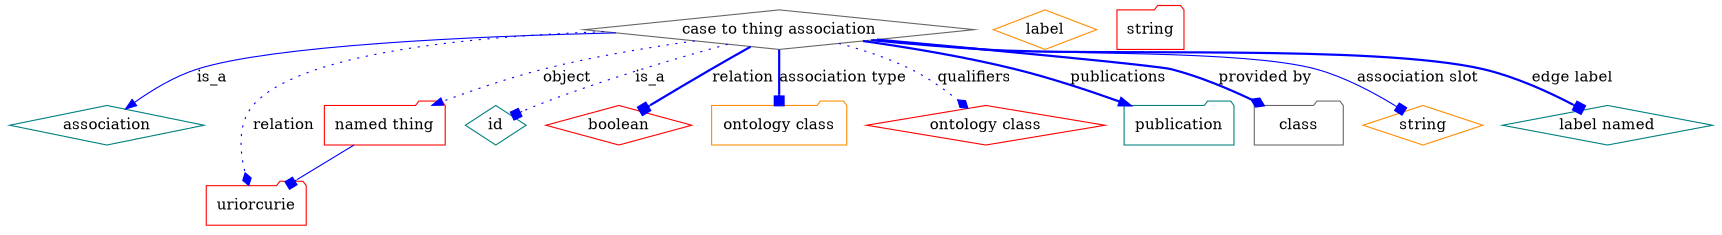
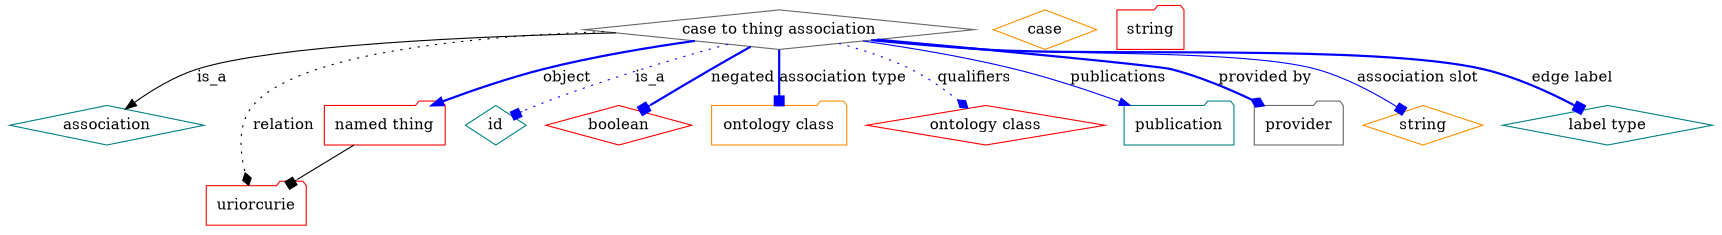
node "label": label "label" -> "case"
edge "case to thing association" -> "association": color blue -> black
edge "case to thing association" -> "uriorcurie": color blue -> black
edge "case to thing association" -> "named thing": style dotted -> bold
edge "case to thing association" -> "publication": style bold -> solid
edge "case to thing association" -> "boolean": label "relation" -> "negated"
node "class": label "class" -> "provider"
node "label named": label "label named" -> "label type"
edge "named thing" -> "uriorcurie": color blue -> black
